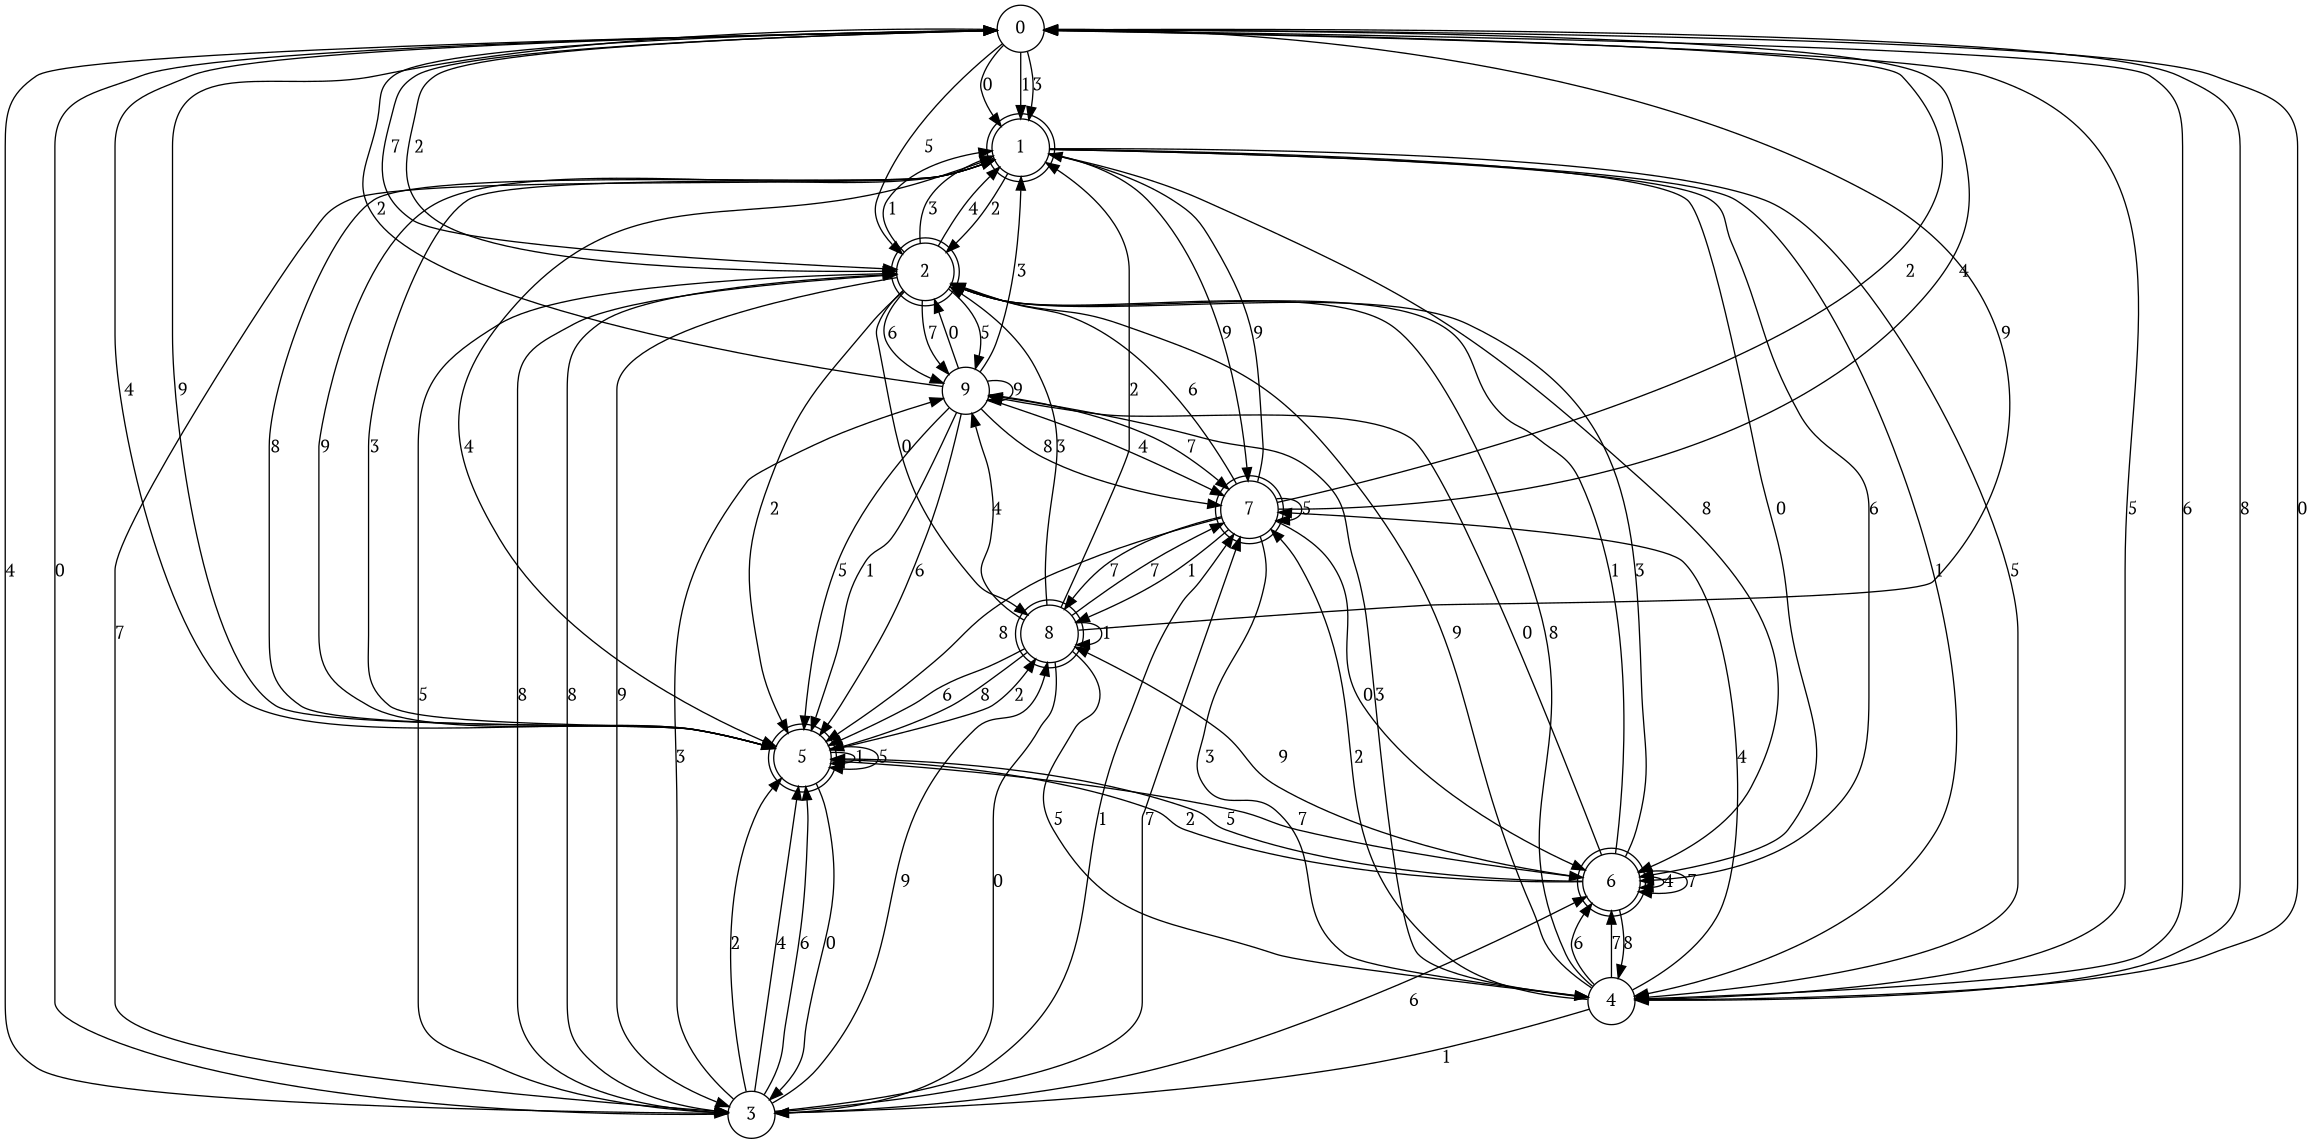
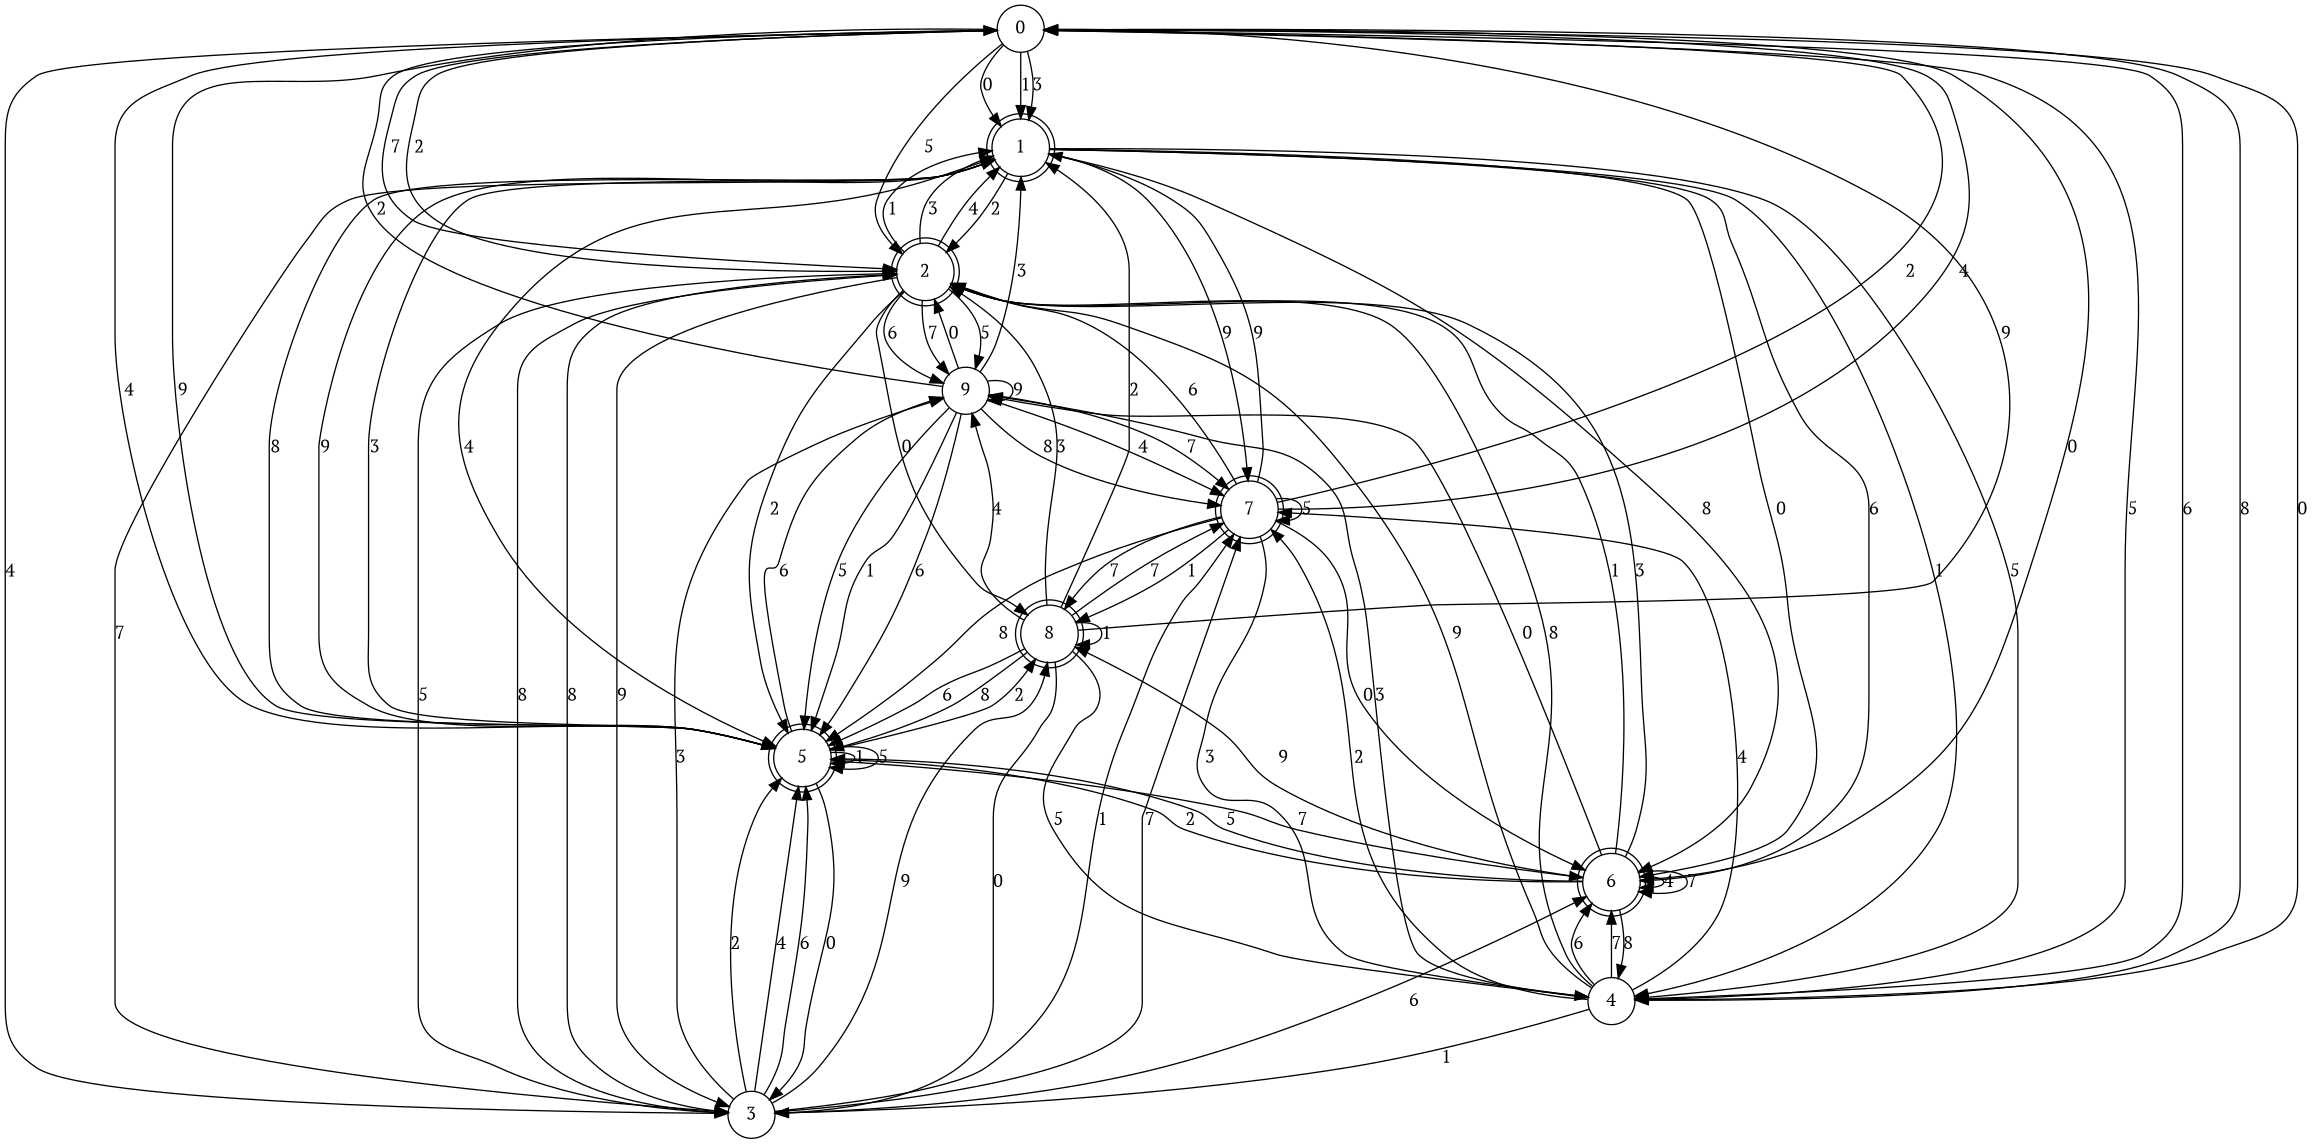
edge "3" -> "0": now "6" -> "0"
edge "5" -> "9": added, label "6"
